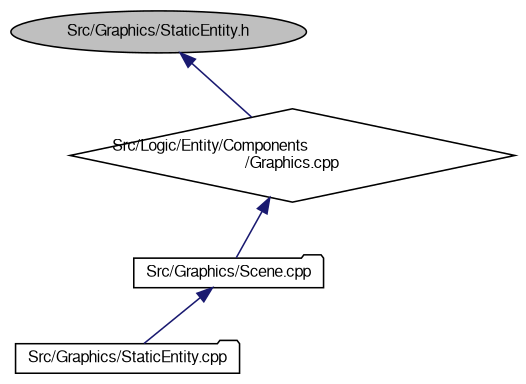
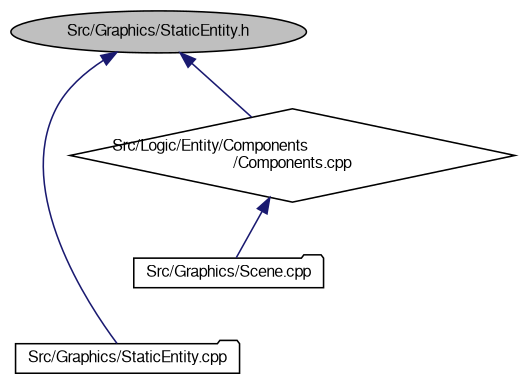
node "Src/Logic/Entity/Components /Graphics.cpp": label "Src/Logic/Entity/Components /Graphics.cpp" -> "Src/Logic/Entity/Components /Components.cpp"
edge "Src/Graphics/StaticEntity.cpp" -> "Src/Graphics/Scene.cpp": now "Src/Graphics/StaticEntity.cpp" -> "Src/Graphics/StaticEntity.h"
